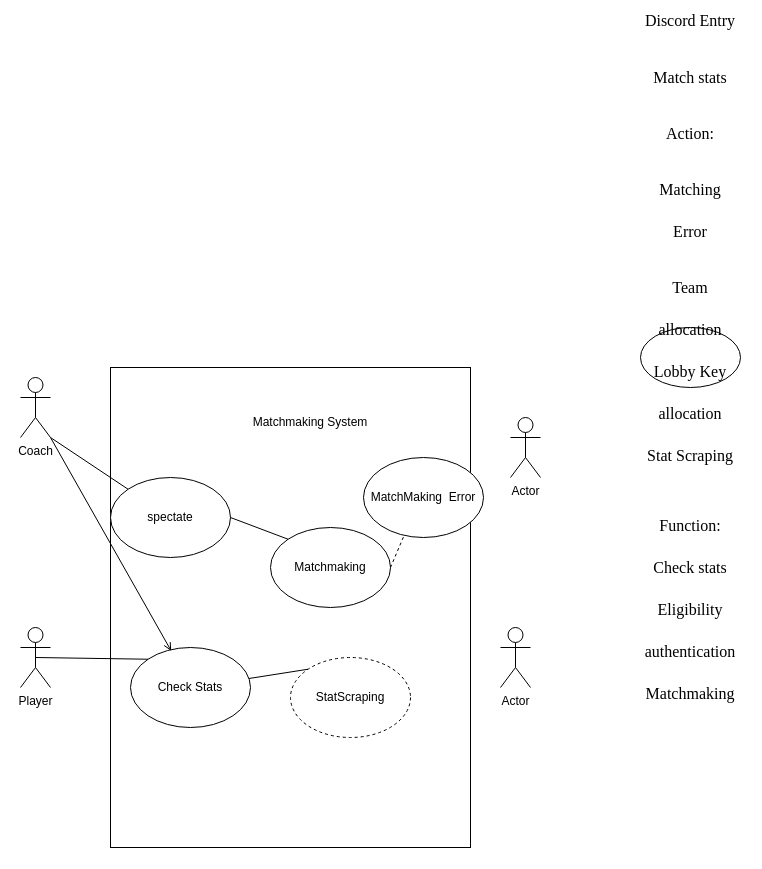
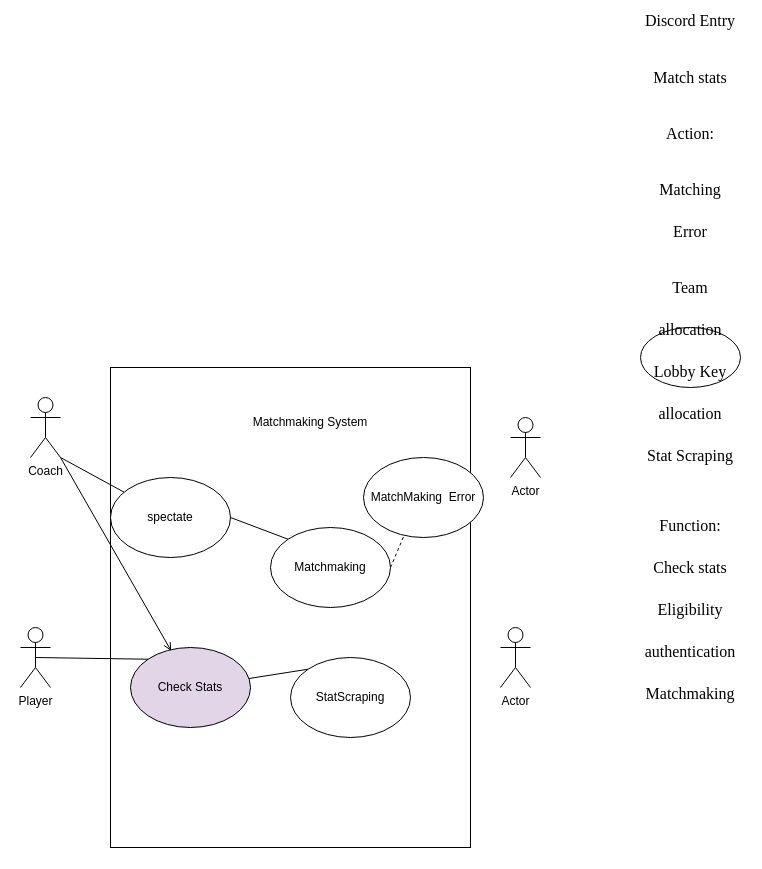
node "Coach": moved (36, 408) -> (46, 428)
node "Check Stats": fillcolor #ffffff -> #e1d5e7
node "StatScraping": style dashed -> solid
